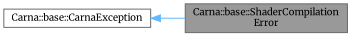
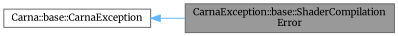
node "Carna::base::ShaderCompilation Error": label "Carna::base::ShaderCompilation Error" -> "CarnaException::base::ShaderCompilation Error"
